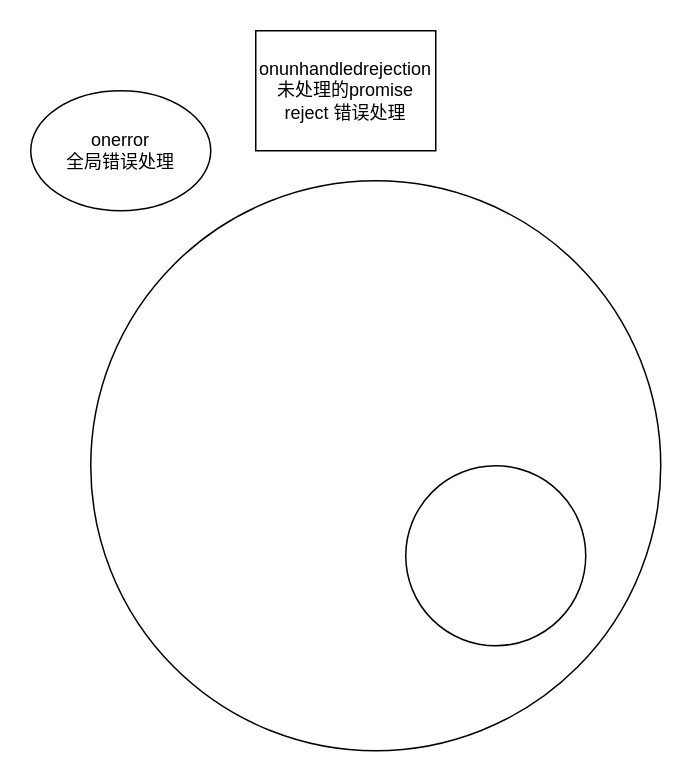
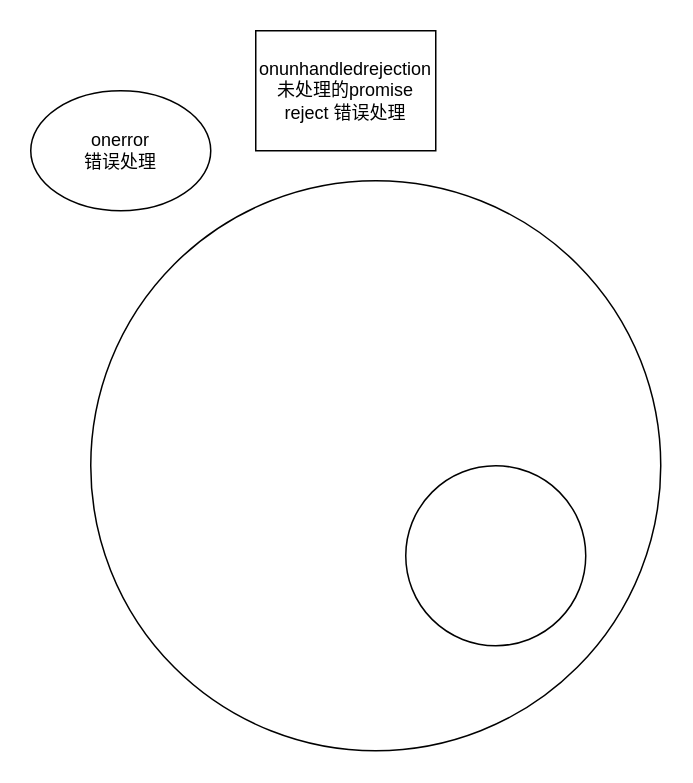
node "onerror 全局错误处理": label "onerror 全局错误处理" -> "onerror 错误处理"
